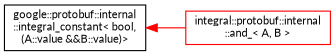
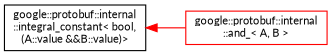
node "integral::protobuf::internal ::and_< A, B >": label "integral::protobuf::internal ::and_< A, B >" -> "google::protobuf::internal ::and_< A, B >"
